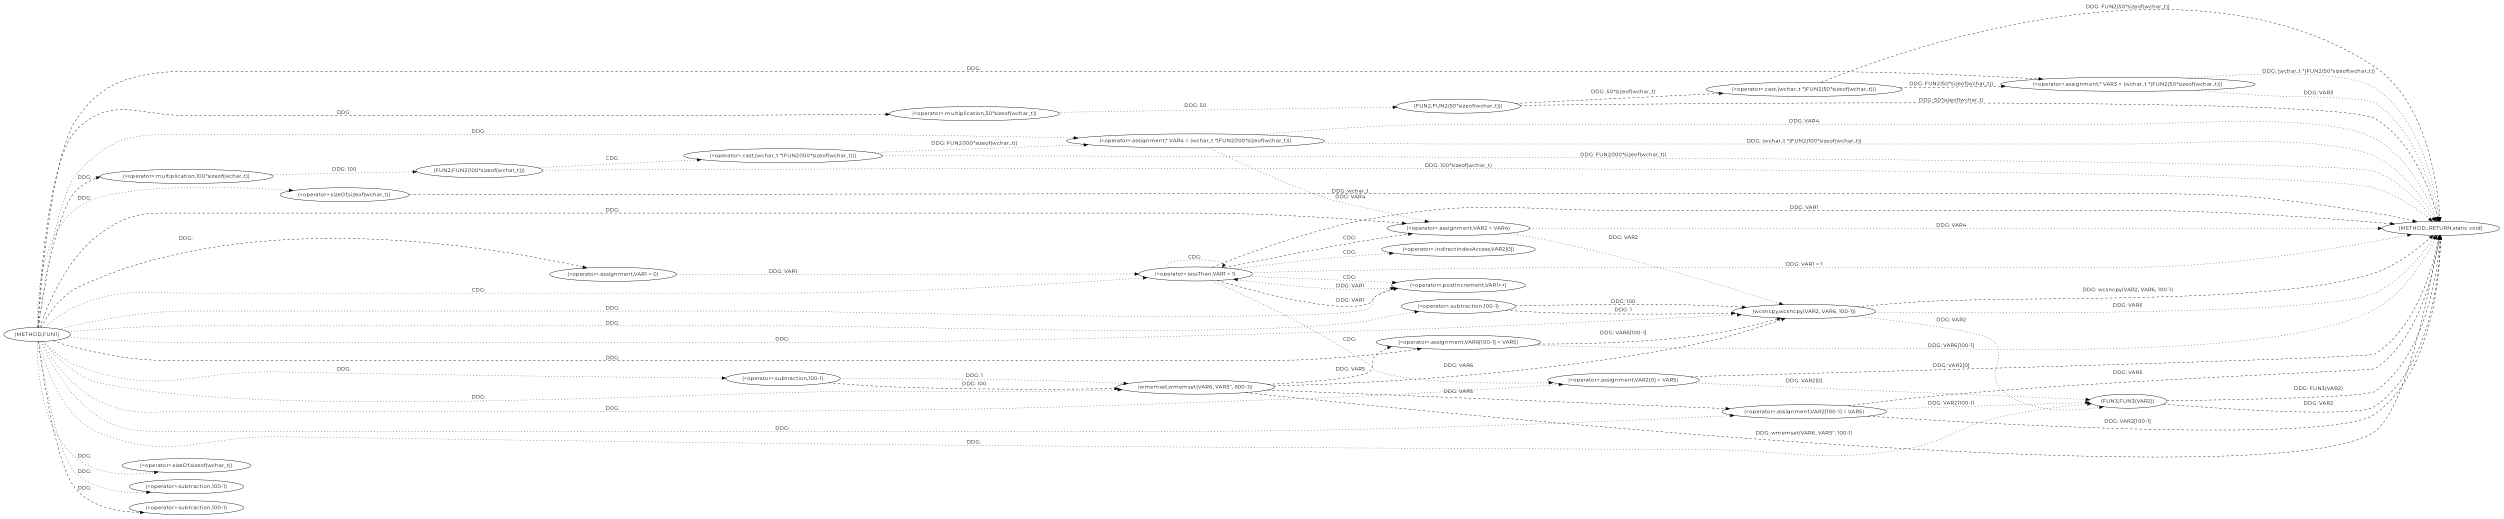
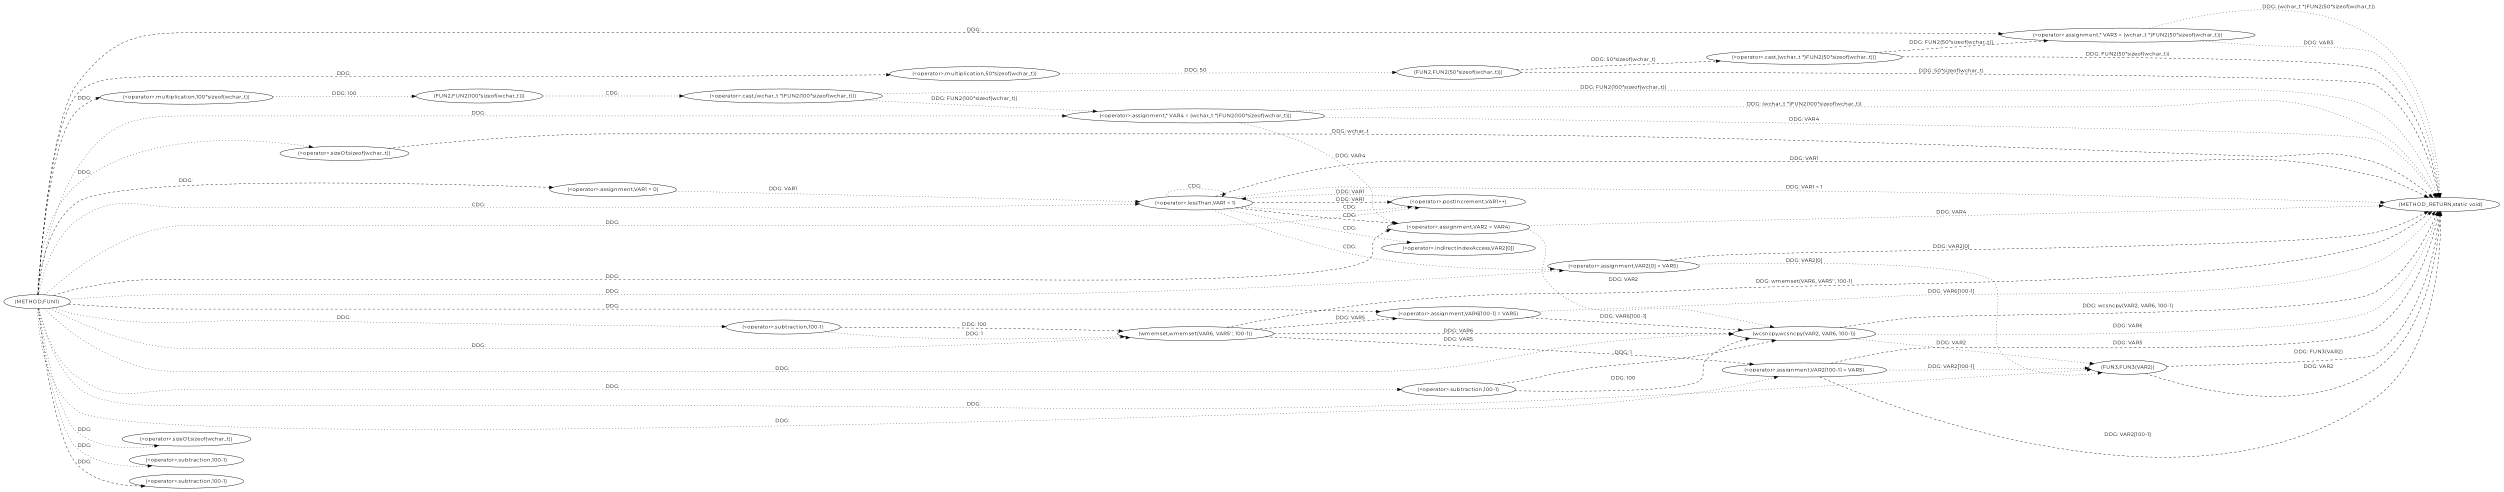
edge "(FUN2,FUN2(100*sizeof(wchar_t)))" -> "(METHOD_RETURN,static void)": removed, label "DDG: 100*sizeof(wchar_t)"
node "(wmemset,wmemset(VAR6, VAR5'', 600-1))": label "(wmemset,wmemset(VAR6, VAR5'', 600-1))" -> "(wmemset,wmemset(VAR6, VAR5'', 100-1))"
